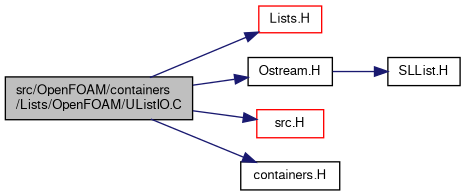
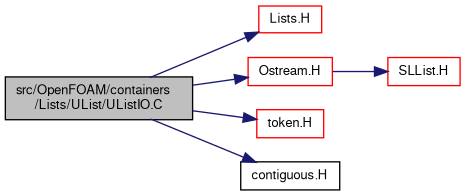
node "Ostream.H": color black -> red
node "SLList.H": color black -> red
node "src/OpenFOAM/containers /Lists/OpenFOAM/UListIO.C": label "src/OpenFOAM/containers /Lists/OpenFOAM/UListIO.C" -> "src/OpenFOAM/containers /Lists/UList/UListIO.C"
node "src.H": label "src.H" -> "token.H"
node "containers.H": label "containers.H" -> "contiguous.H"
